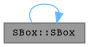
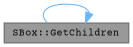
node "SBox::SBox": label "SBox::SBox" -> "SBox::GetChildren"
